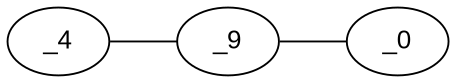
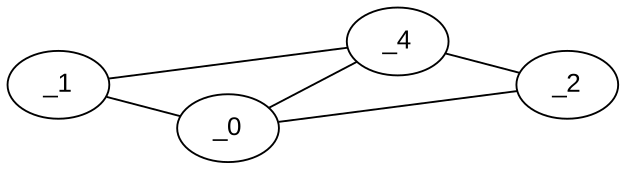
node "_9": label "_9" -> "_2"
node "_1": added
edge "_4" -- "_0": added
